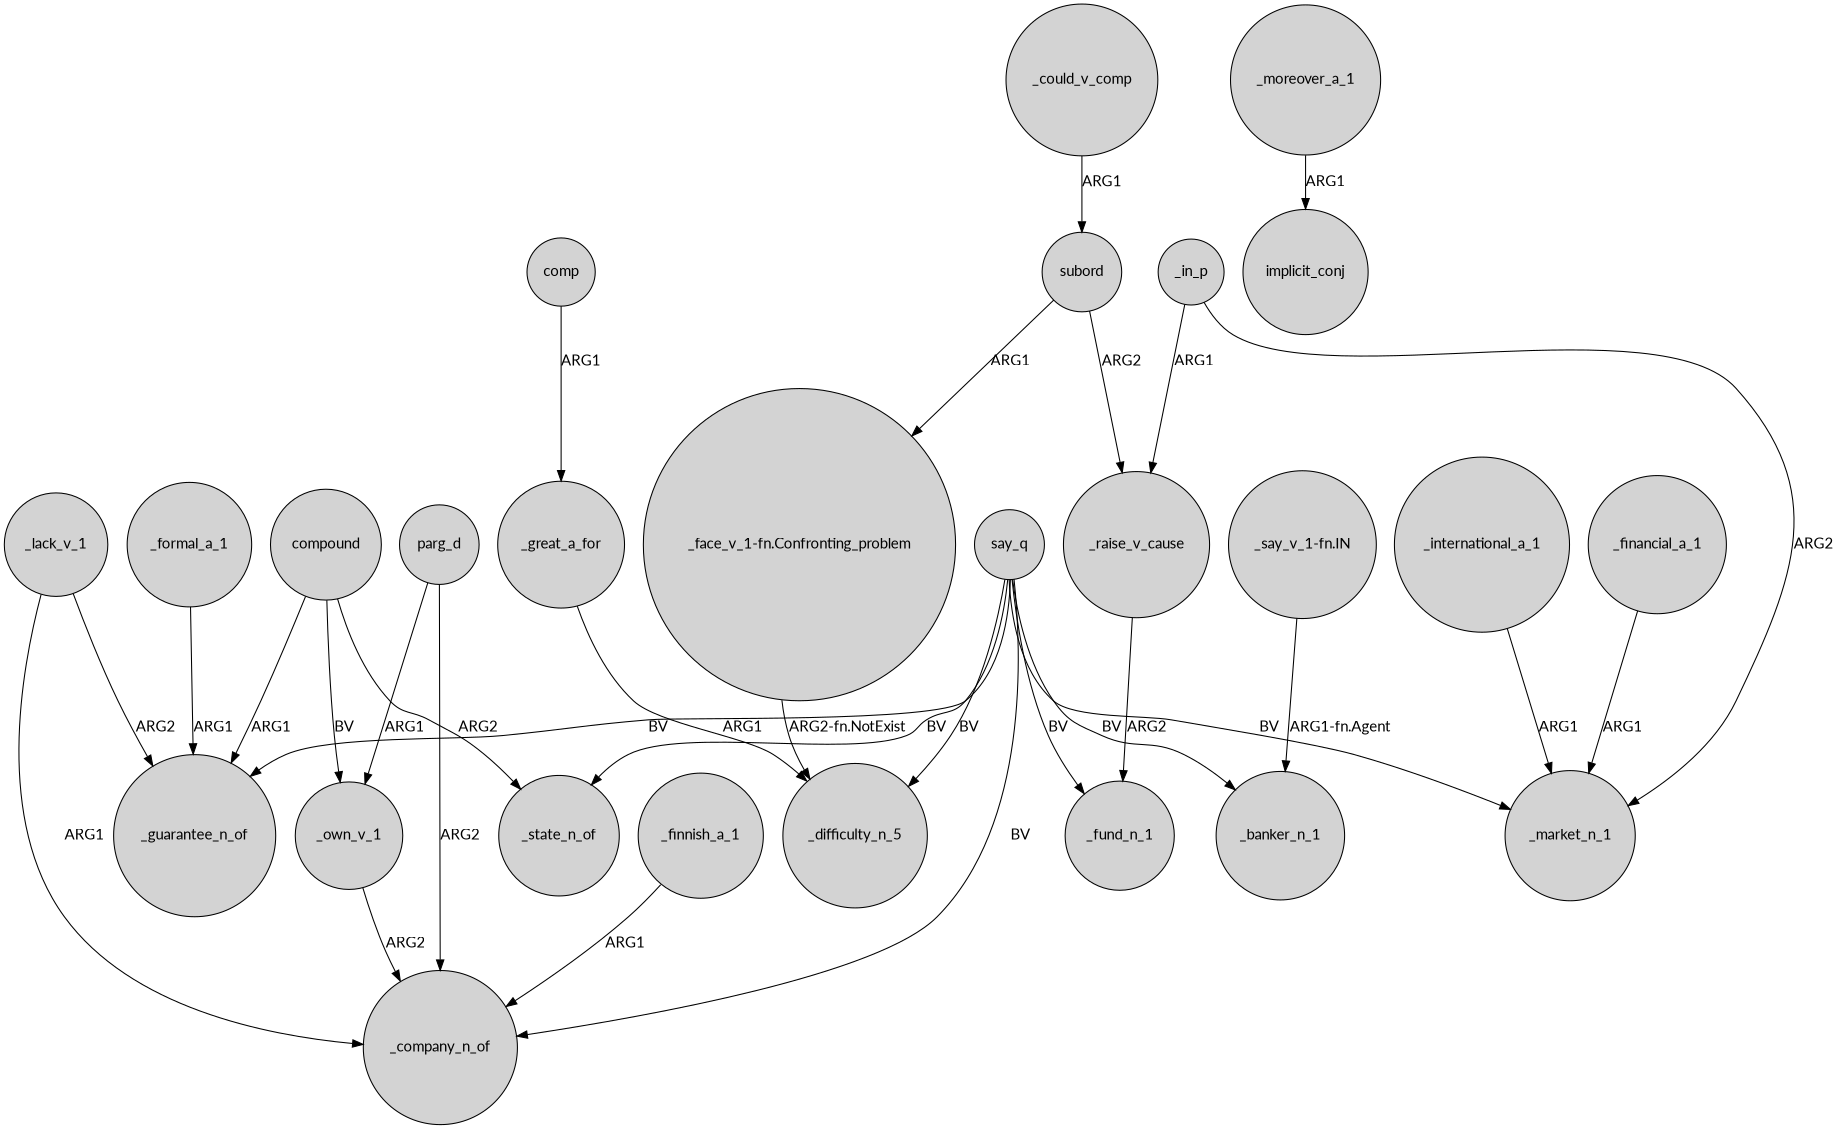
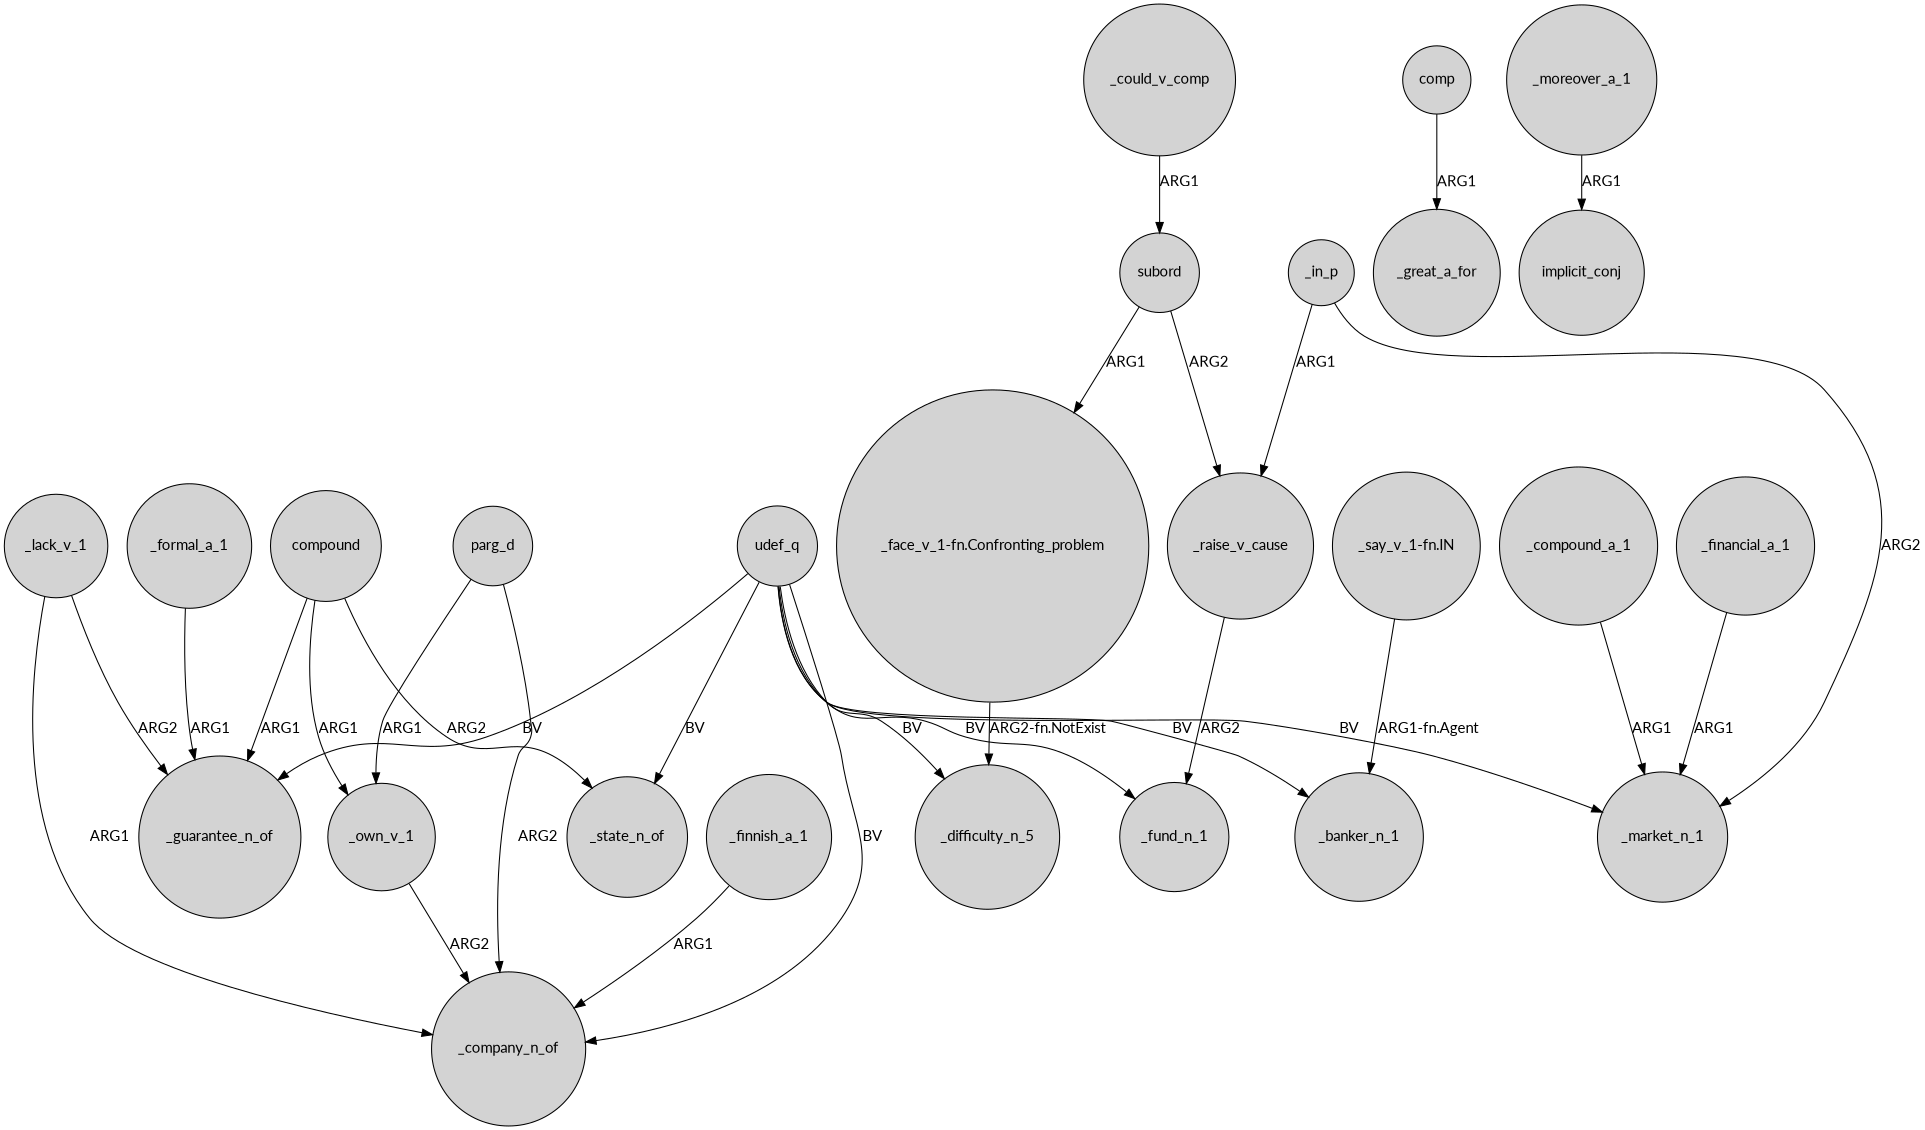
node "say_q": label "say_q" -> "udef_q"
node "_international_a_1": label "_international_a_1" -> "_compound_a_1"
edge "_great_a_for" -> "_difficulty_n_5": removed, label "ARG1"
edge "compound" -> "_own_v_1": label "BV" -> "ARG1"
